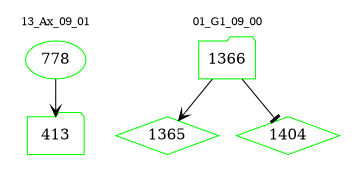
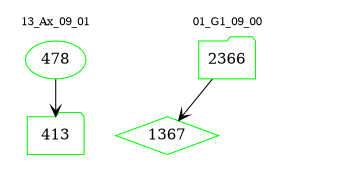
node "778": label "778" -> "478"
node "1366": label "1366" -> "2366"
node "1365": label "1365" -> "1367"
node "1404": removed
